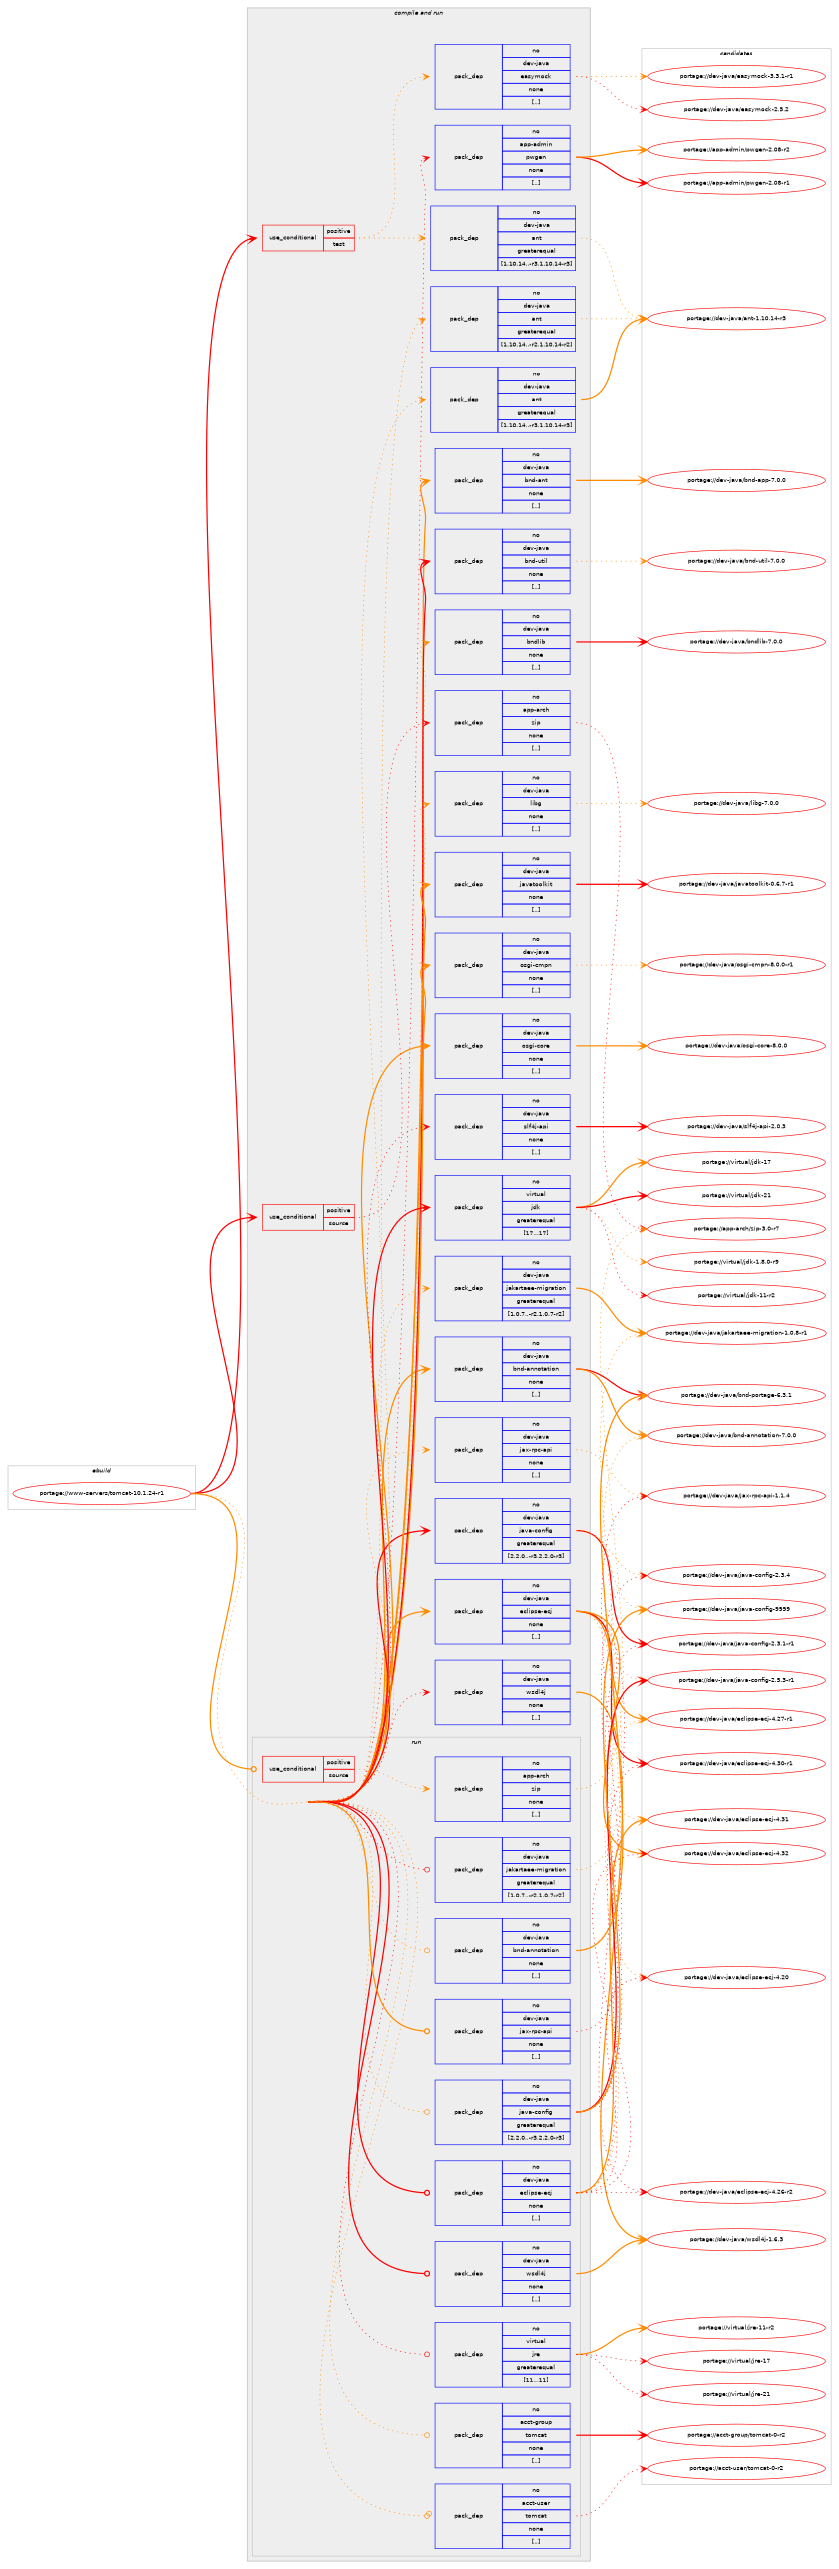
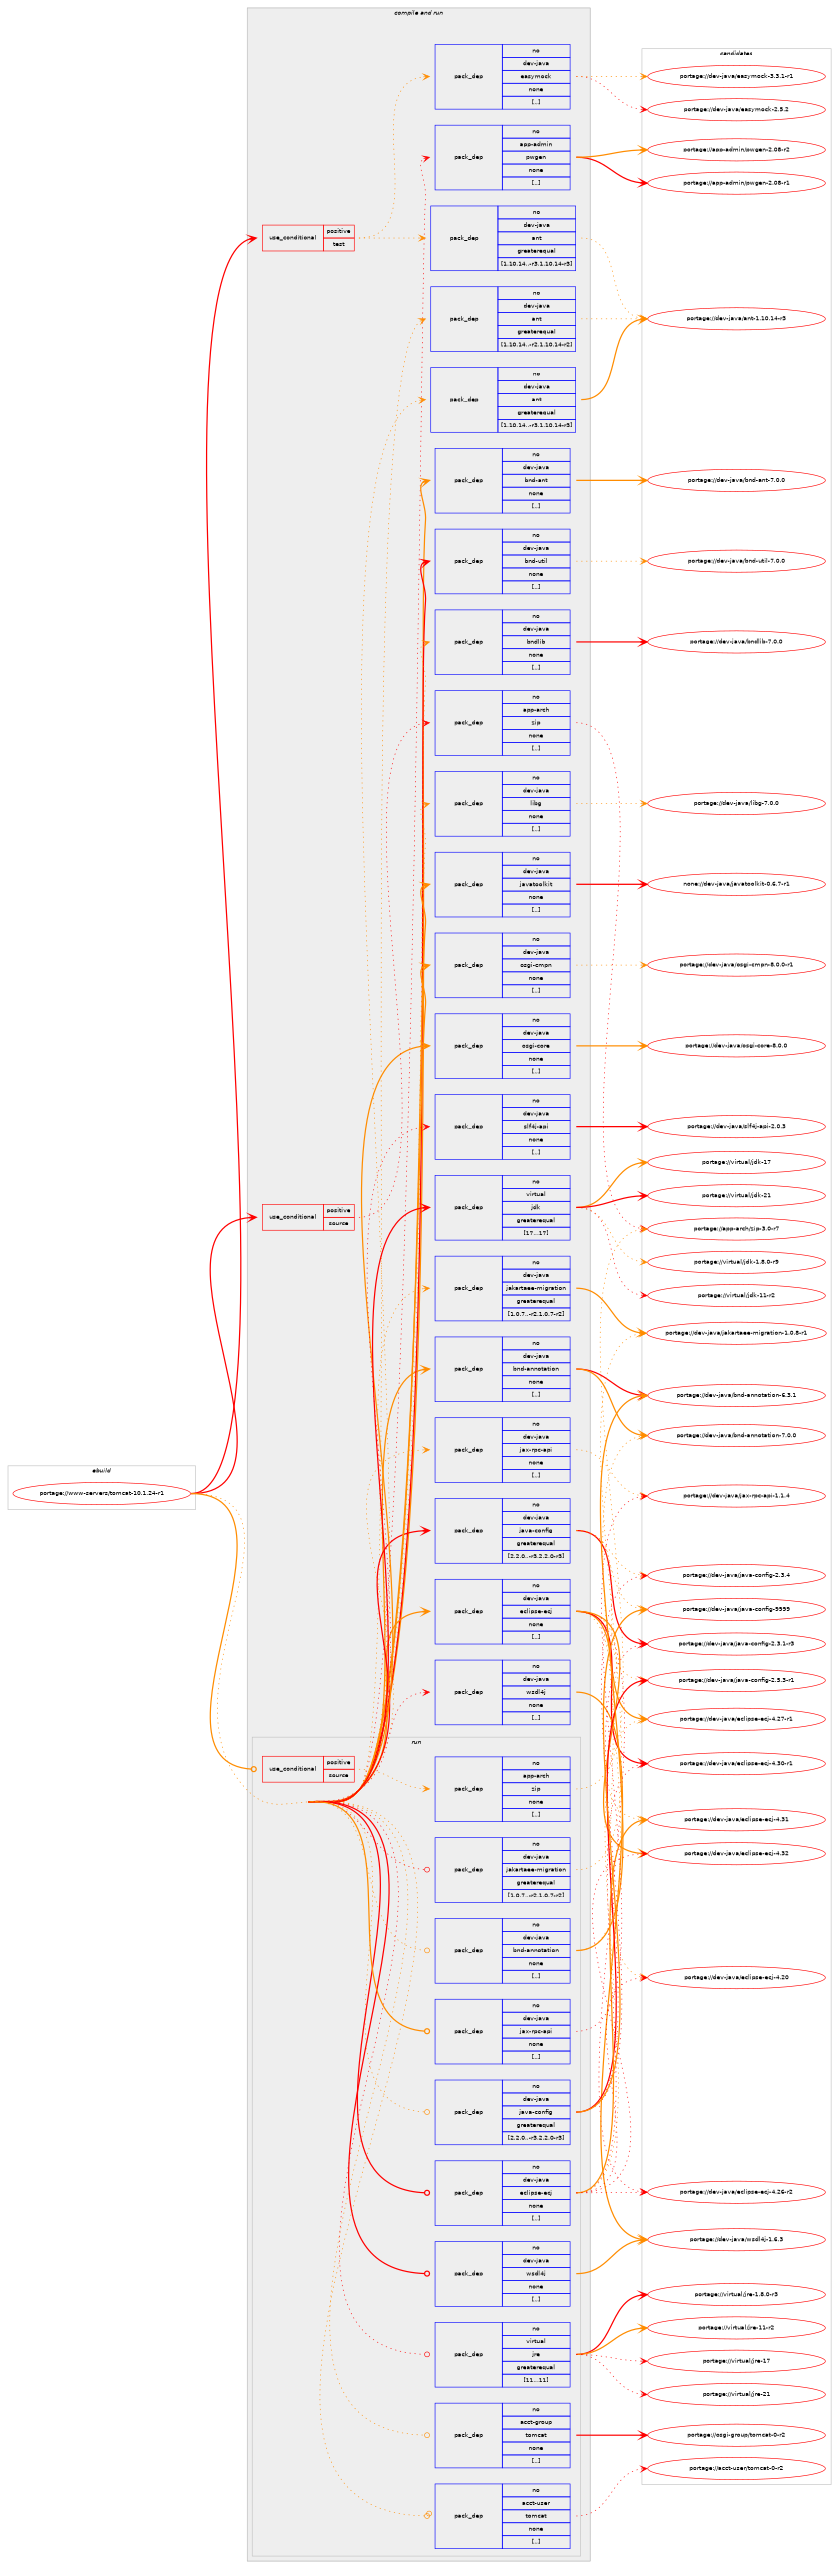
node "portage://dev-java/bnd-app-7.0.0": label "portage://dev-java/bnd-app-7.0.0" -> "portage://dev-java/bnd-ant-7.0.0"
node "portage://dev-java/javatoolkit-0.6.7-r1": label "portage://dev-java/javatoolkit-0.6.7-r1" -> "none://dev-java/javatoolkit-0.6.7-r1"
node "portage://dev-java/bnd-portage-6.3.1": label "portage://dev-java/bnd-portage-6.3.1" -> "portage://dev-java/bnd-annotation-6.3.1"
node "portage://dev-java/java-config-2.3.1-r1": label "portage://dev-java/java-config-2.3.1-r1" -> "portage://dev-java/java-config-2.3.1-r3"
node "portage://virtual/jre-1.8.0-r3": added
node "portage://acct-group/tomcat-0-r2": label "portage://acct-group/tomcat-0-r2" -> "portage://osgi-group/tomcat-0-r2"
